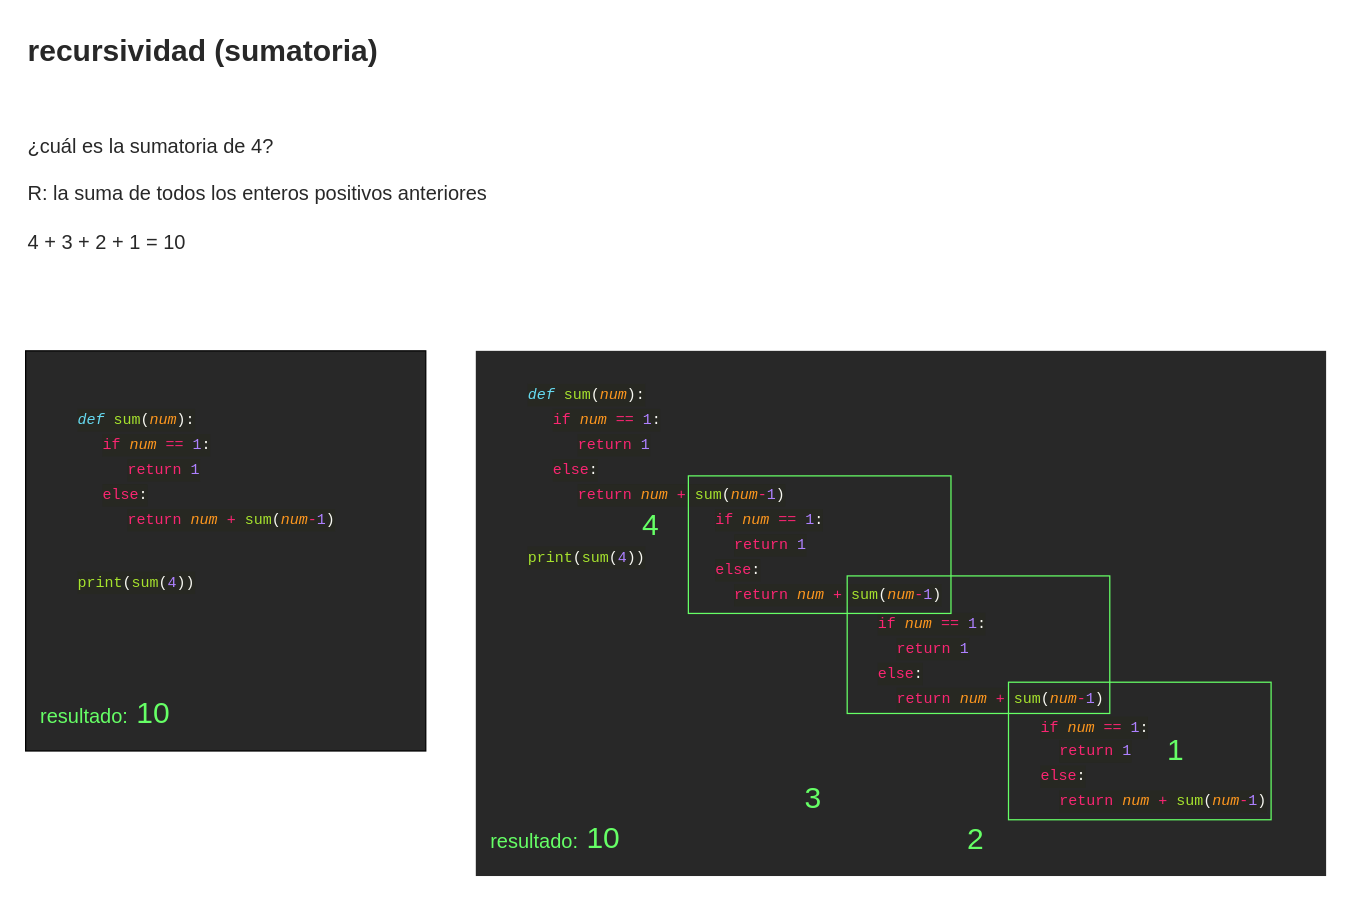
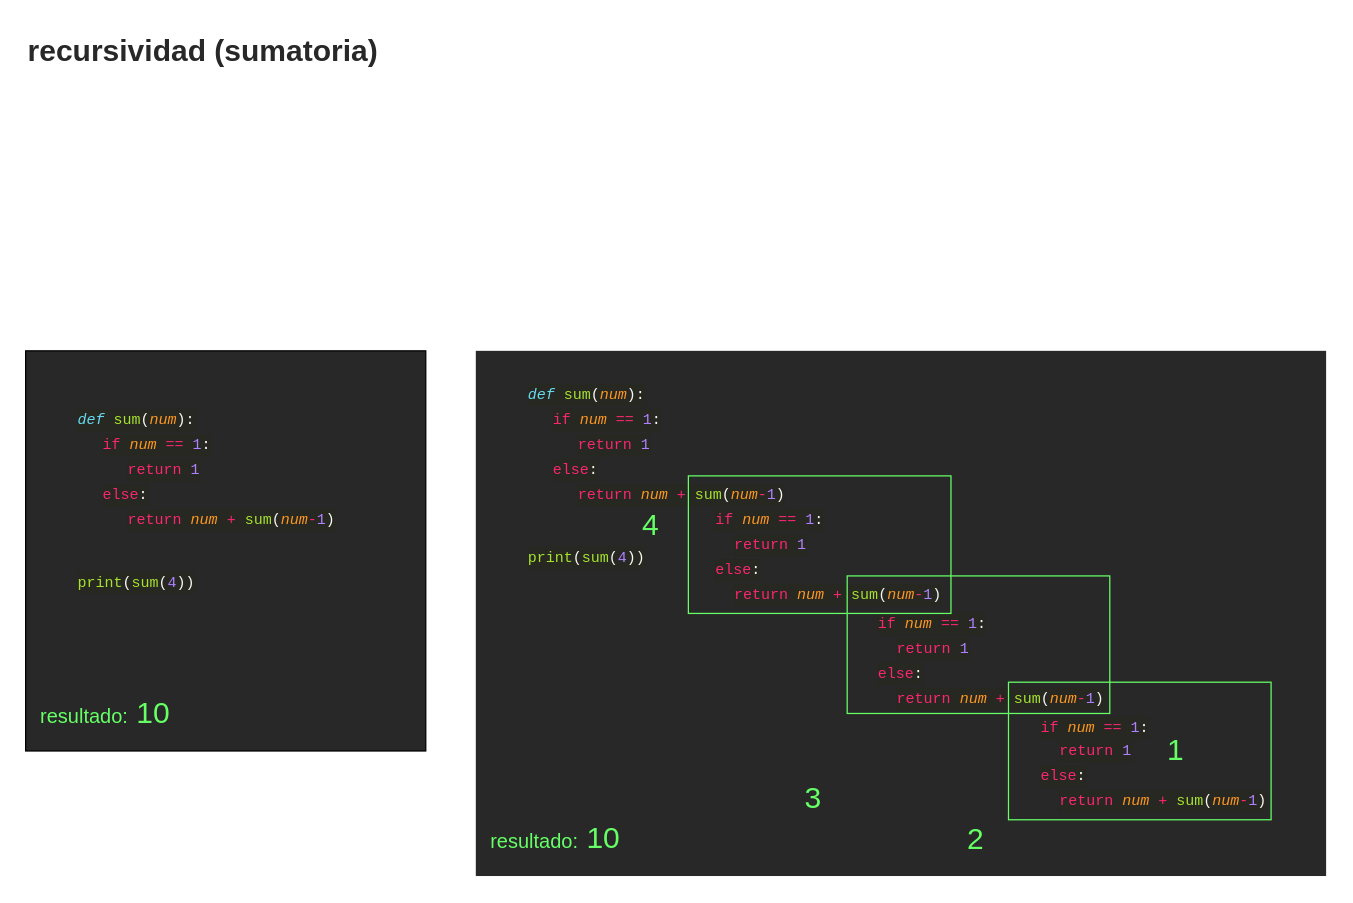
node "¿cuál es la sumatoria de 4? R: la suma de todos los enteros positivos anteriores 4 + 3 + 2 + 1 = 10": removed
